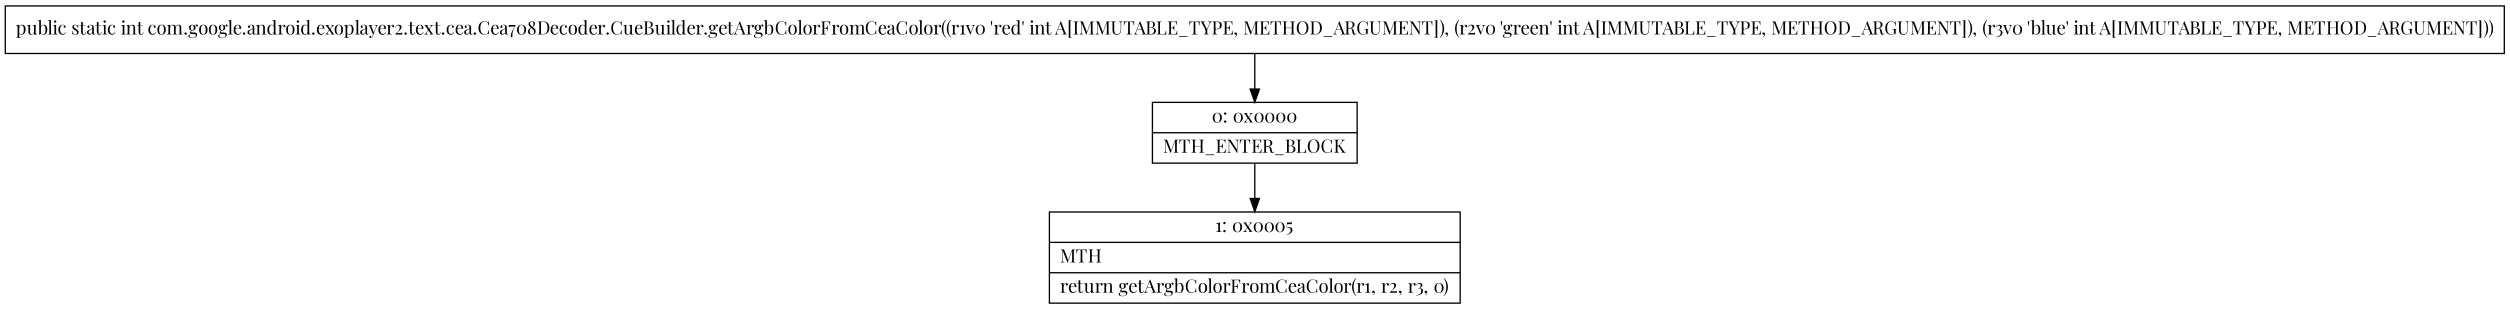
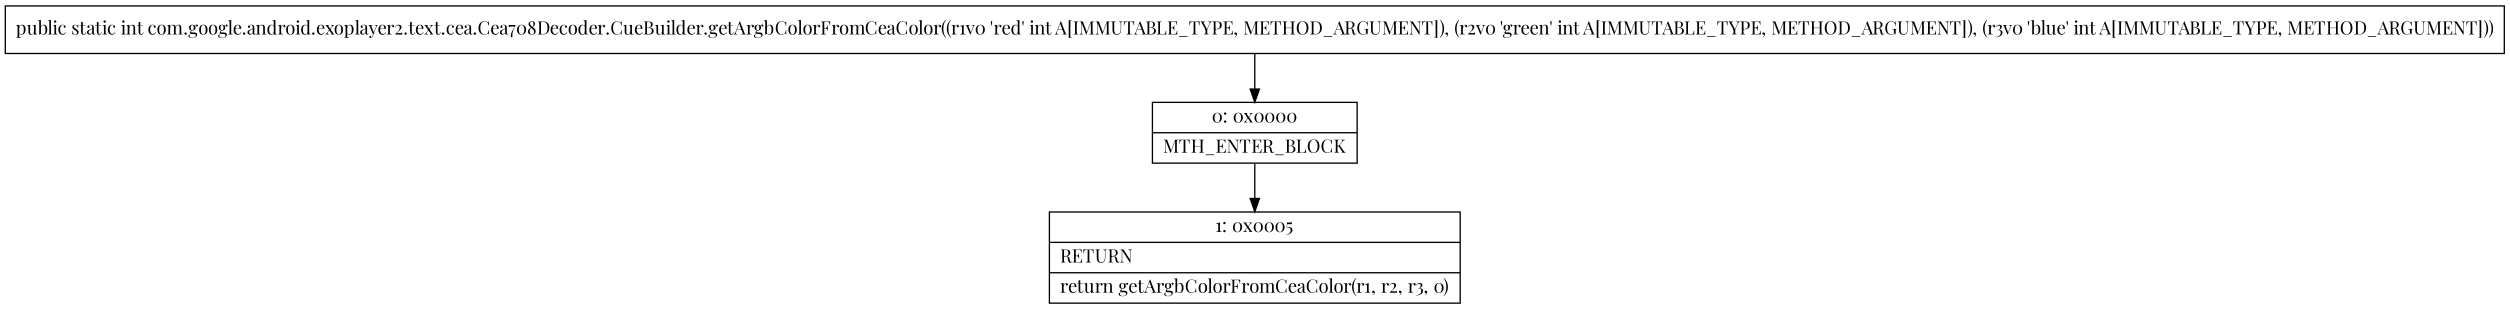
node "1: 0x0005": text "MTH" -> "RETURN"
